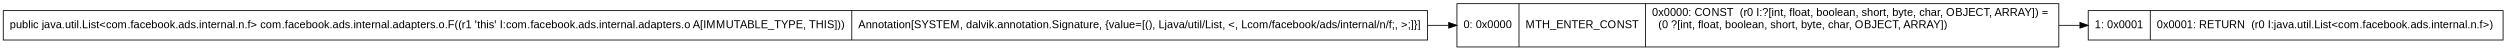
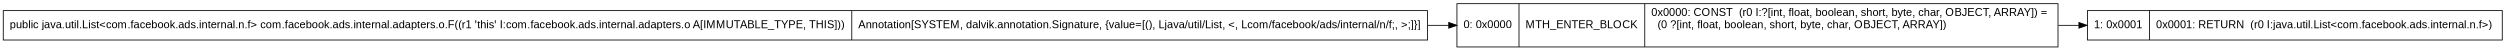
node "0: 0x0000": text "MTH_ENTER_CONST" -> "MTH_ENTER_BLOCK"
